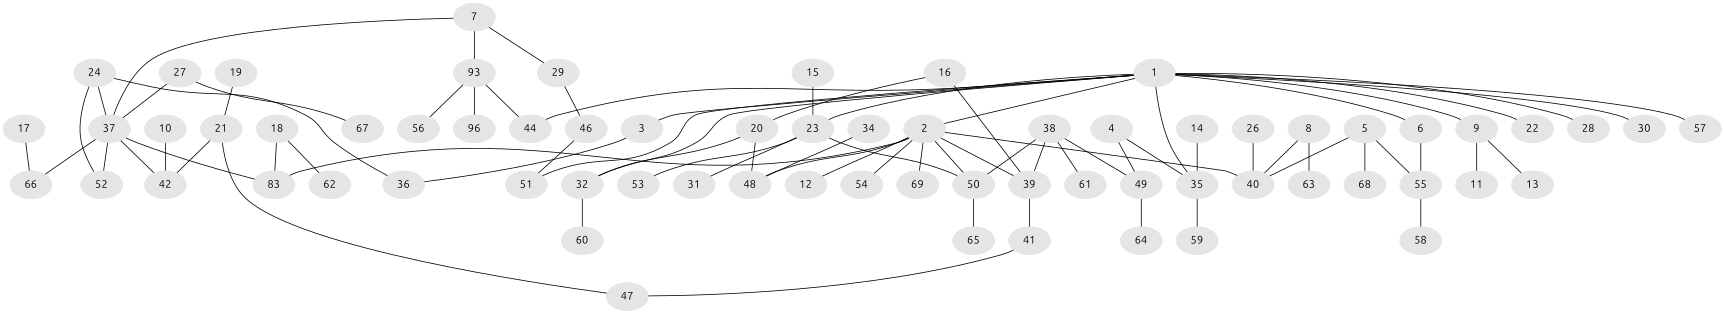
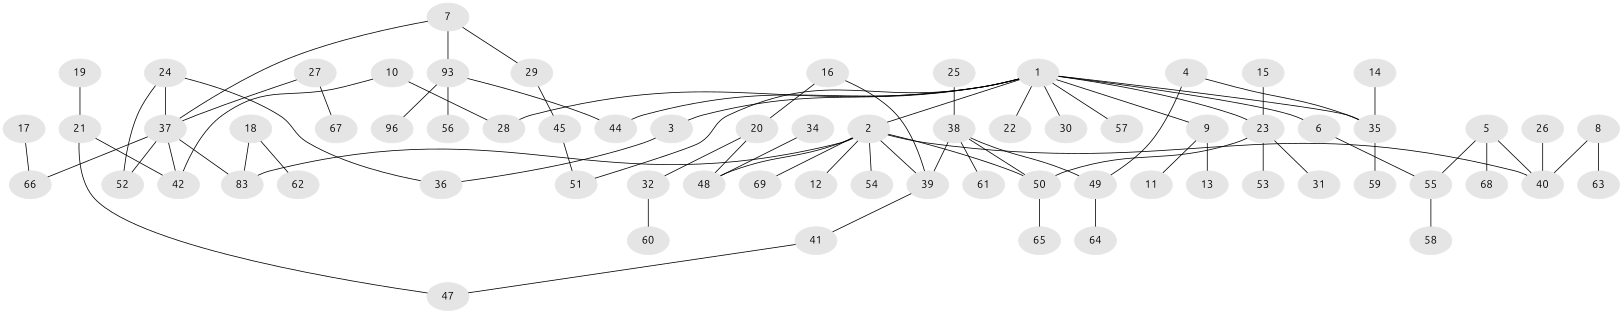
node "25": added
edge "10" -- "28": added
edge "1" -- "32": removed
node "46": label "46" -> "45"
